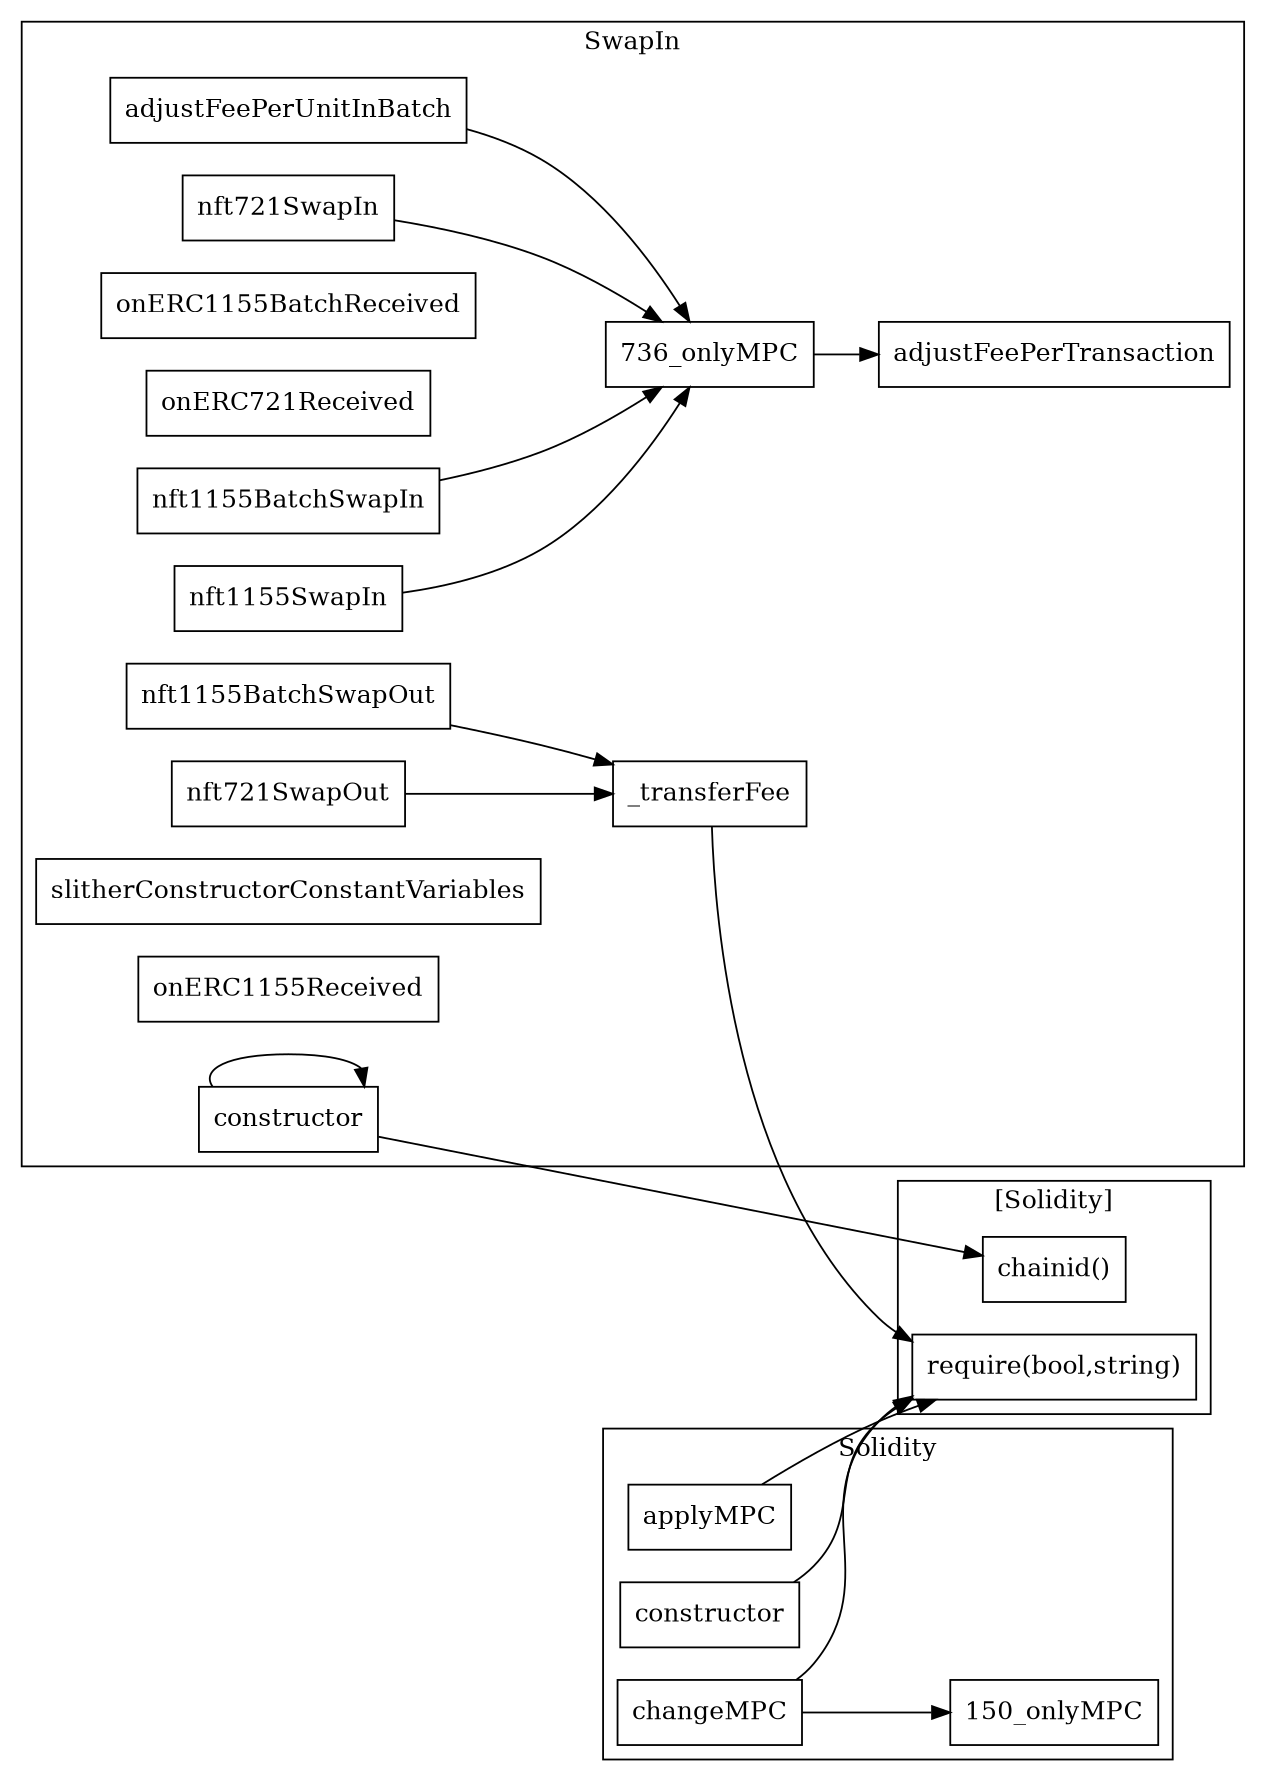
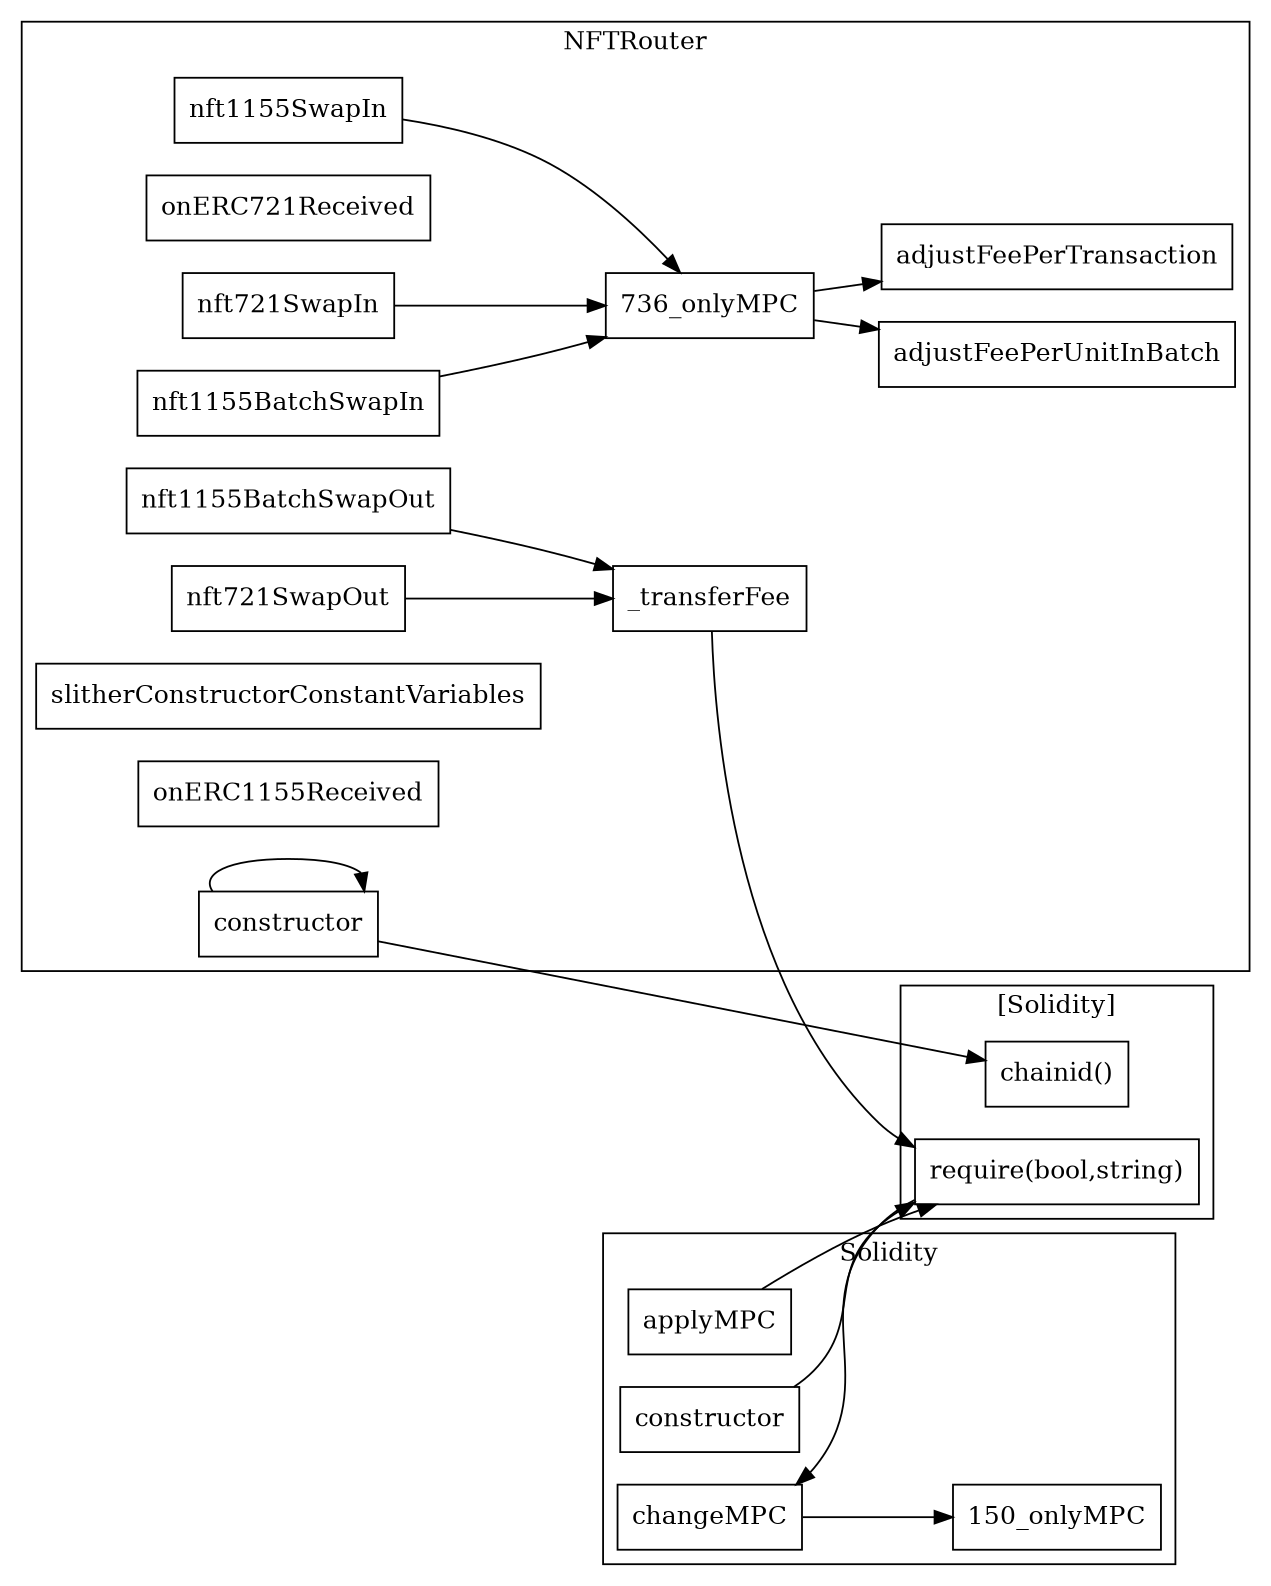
cluster "SwapIn": label "SwapIn" -> "NFTRouter"
edge "adjustFeePerUnitInBatch" -> "736_onlyMPC": reversed
node "onERC1155BatchReceived": removed
edge "changeMPC" -> "require(bool,string)": reversed
